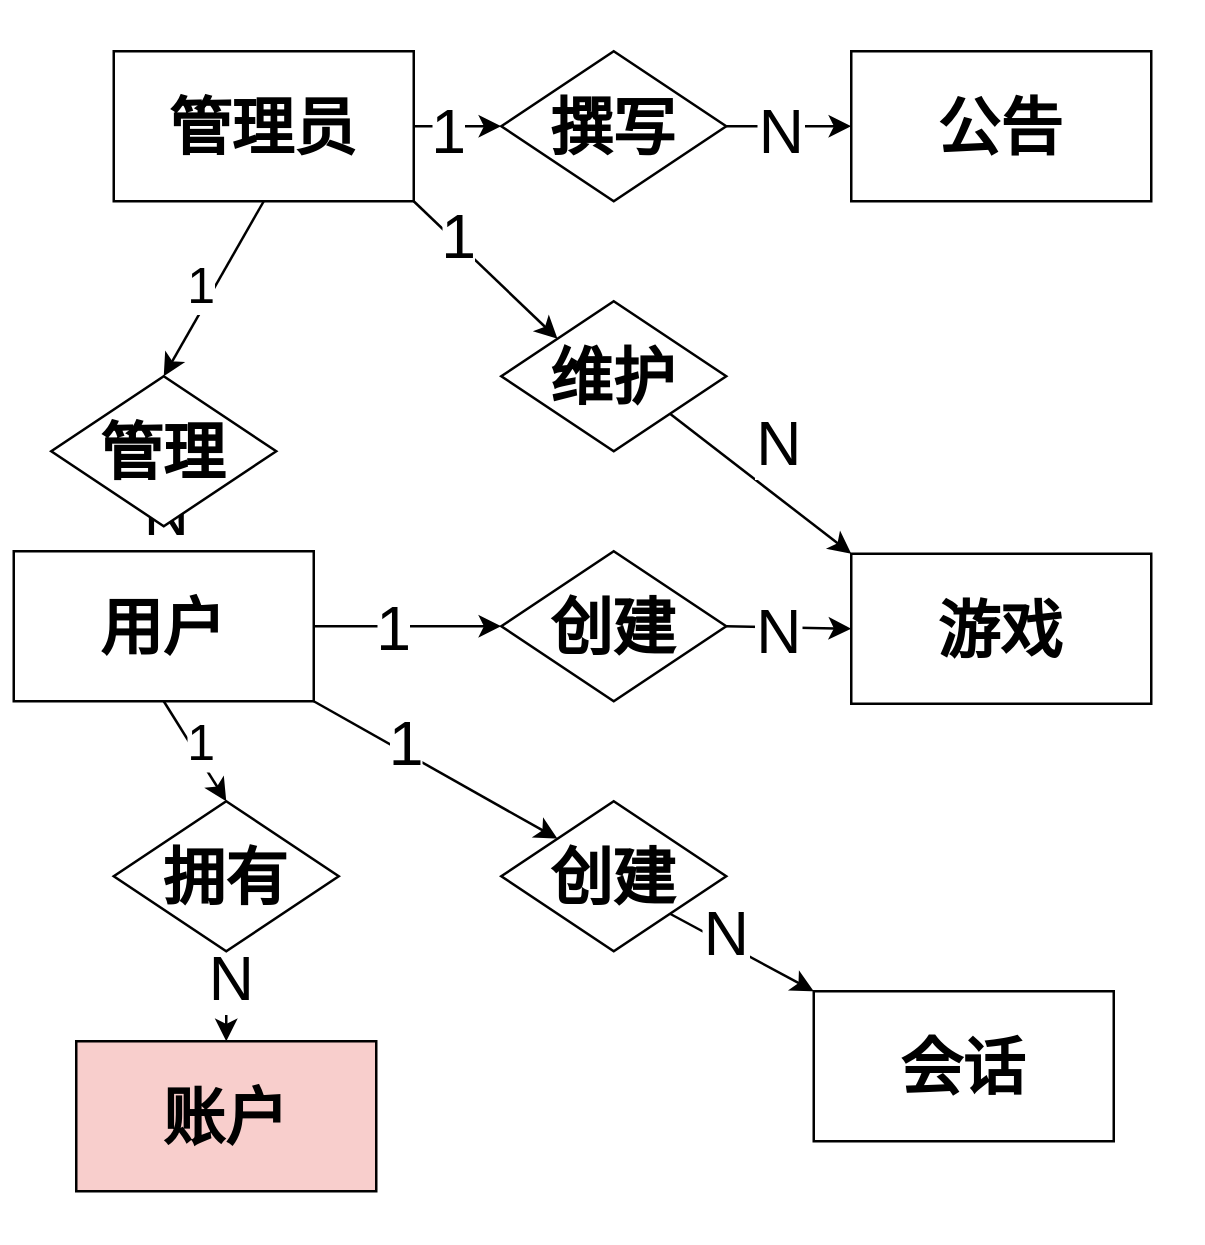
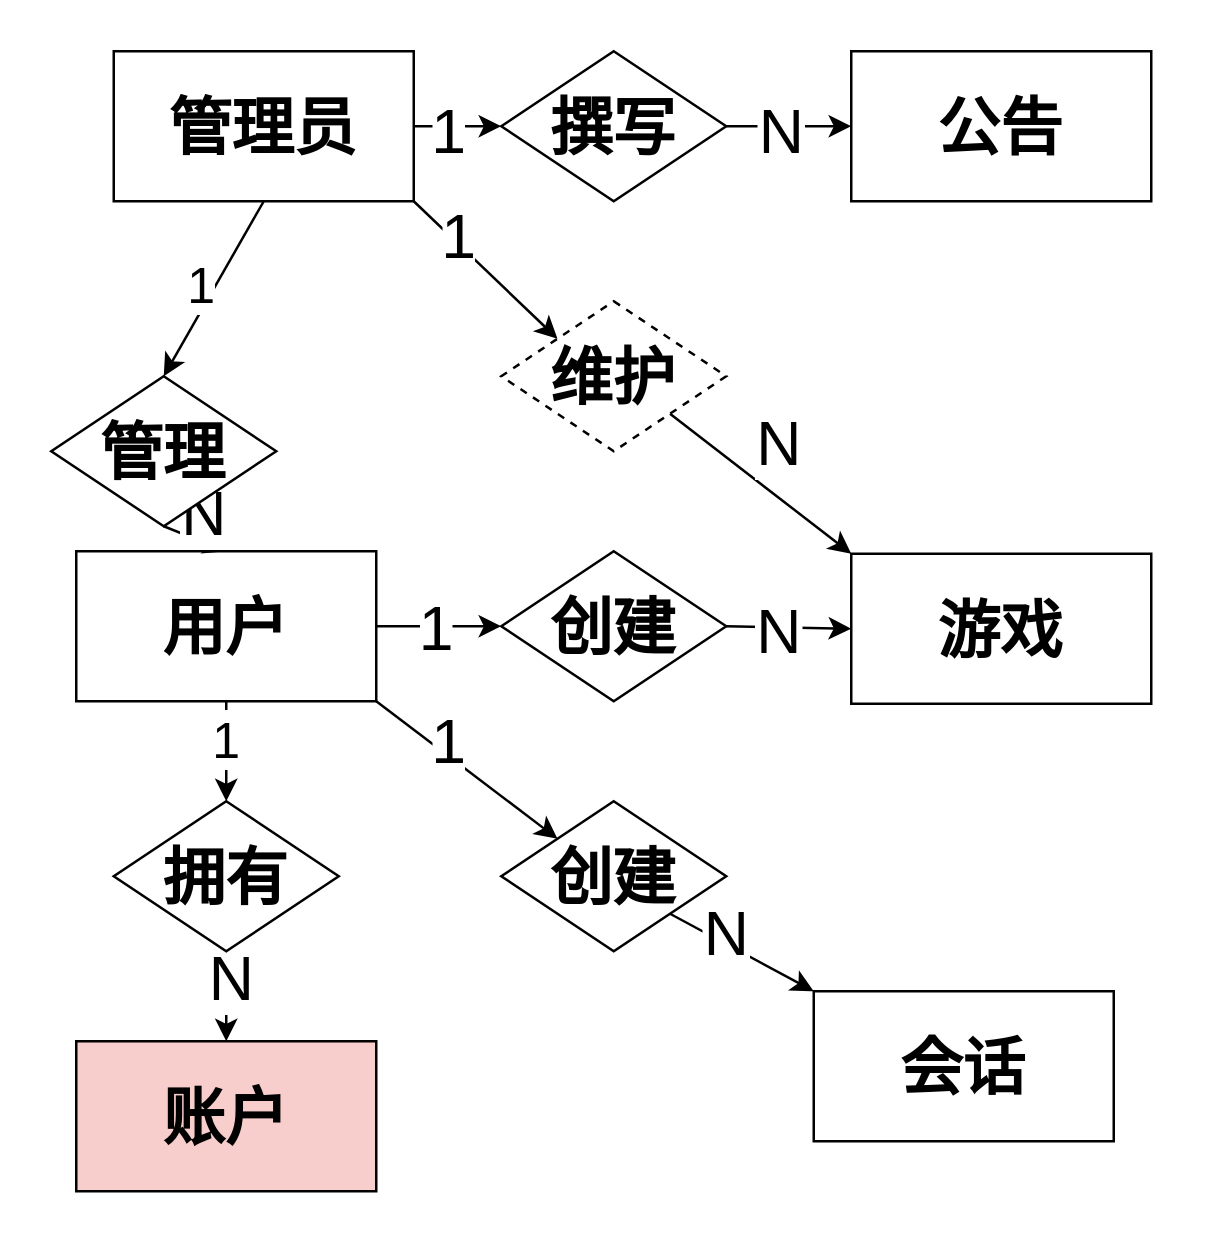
node "维护": style solid -> dashed
node "用户": moved (164, 626) -> (226, 626)
